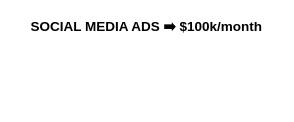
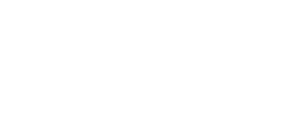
node "SOCIAL MEDIA ADS ➡️ $100k/month": removed
